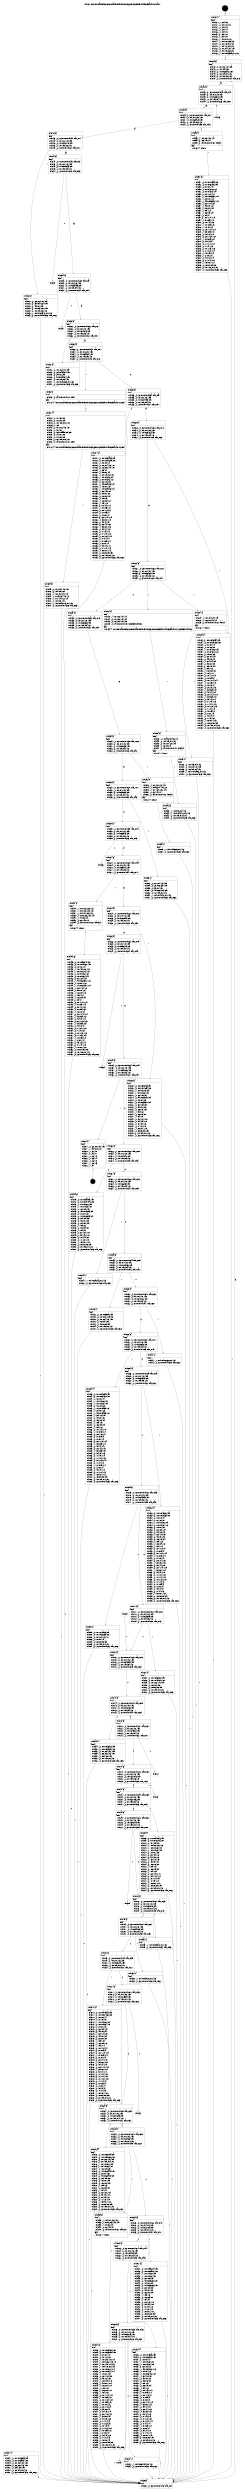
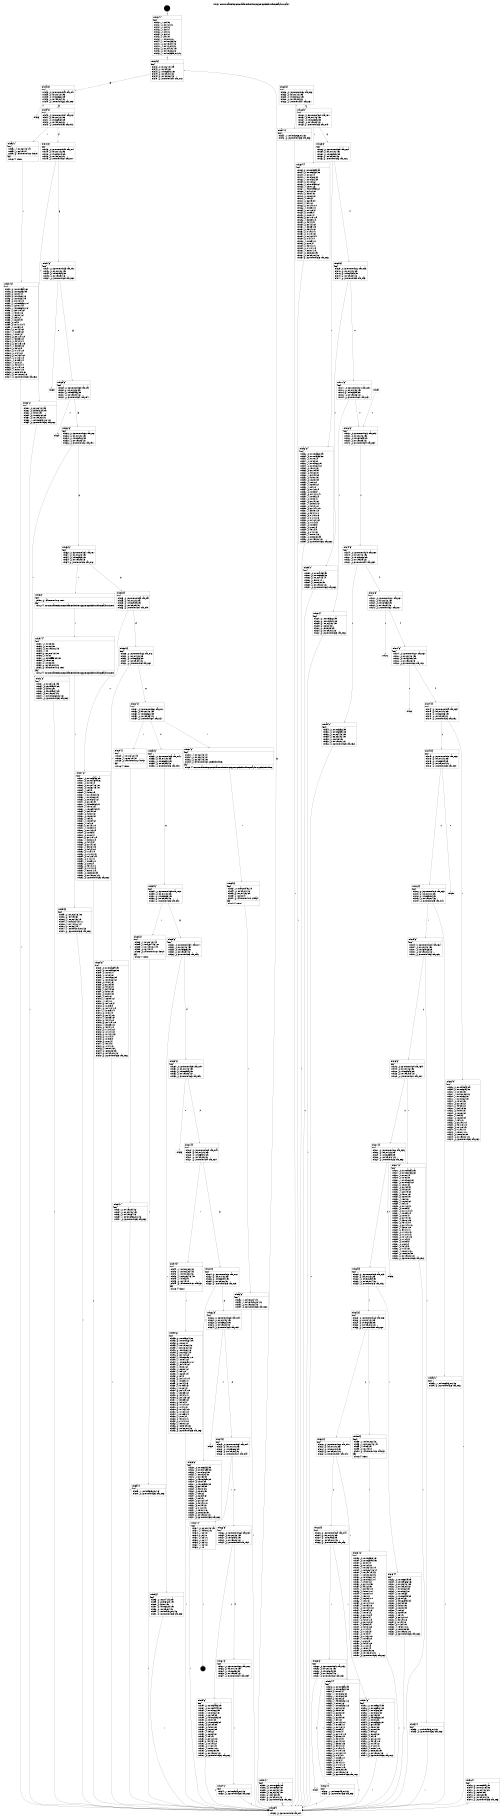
node "0x40269a [25]": removed
